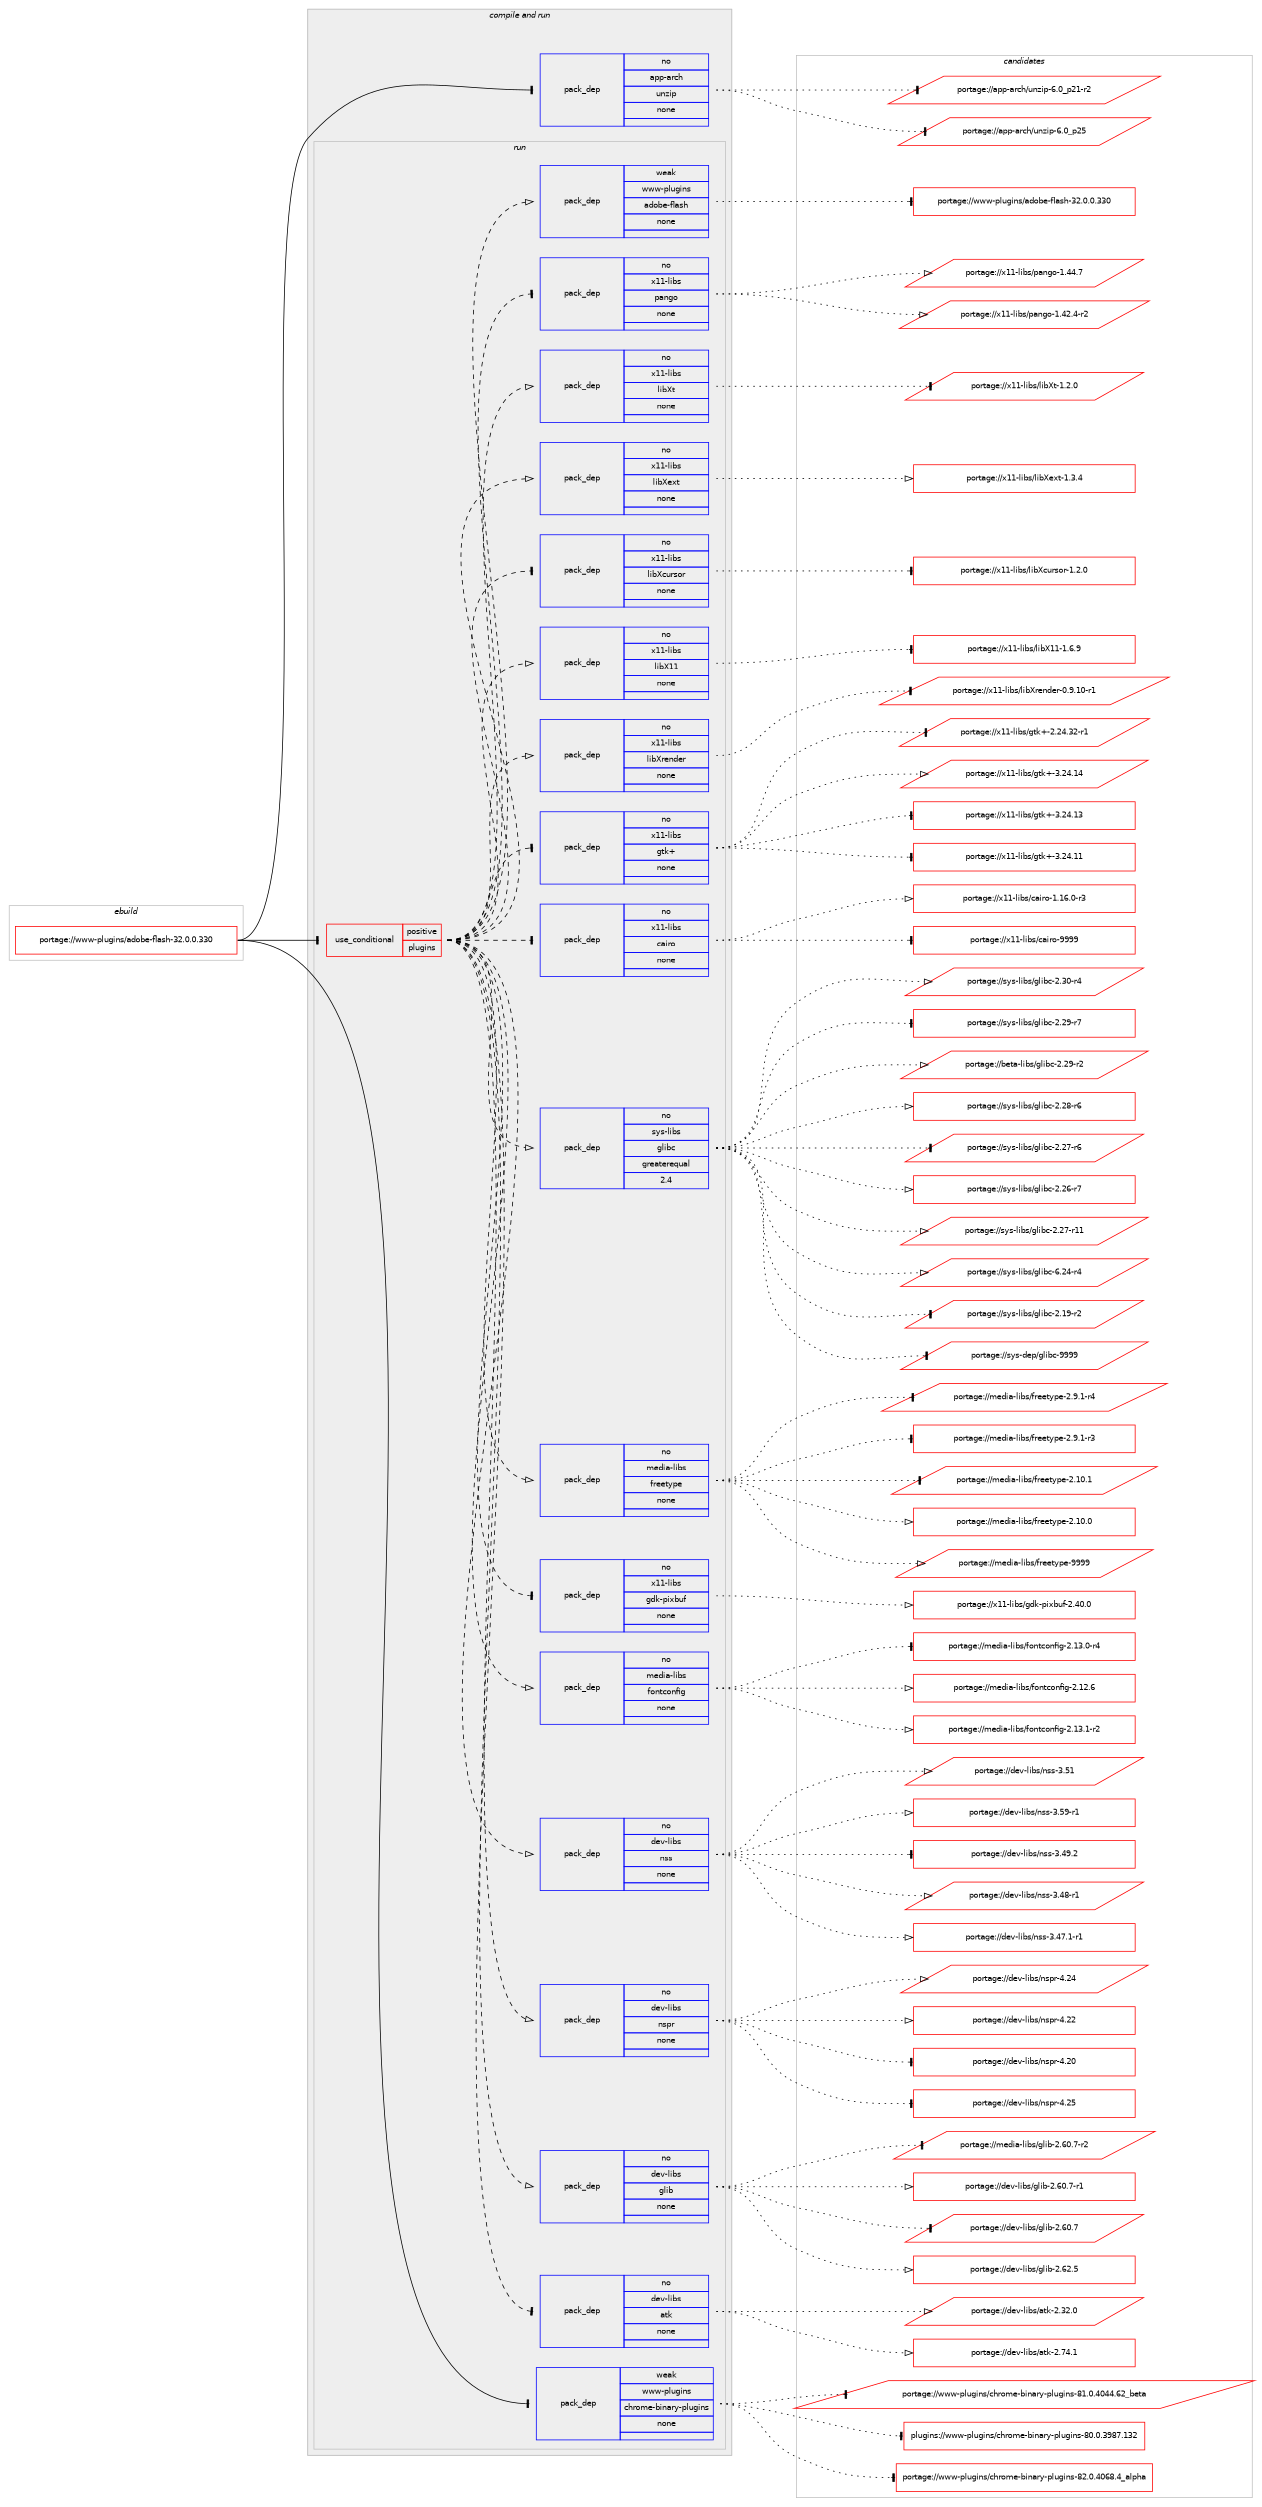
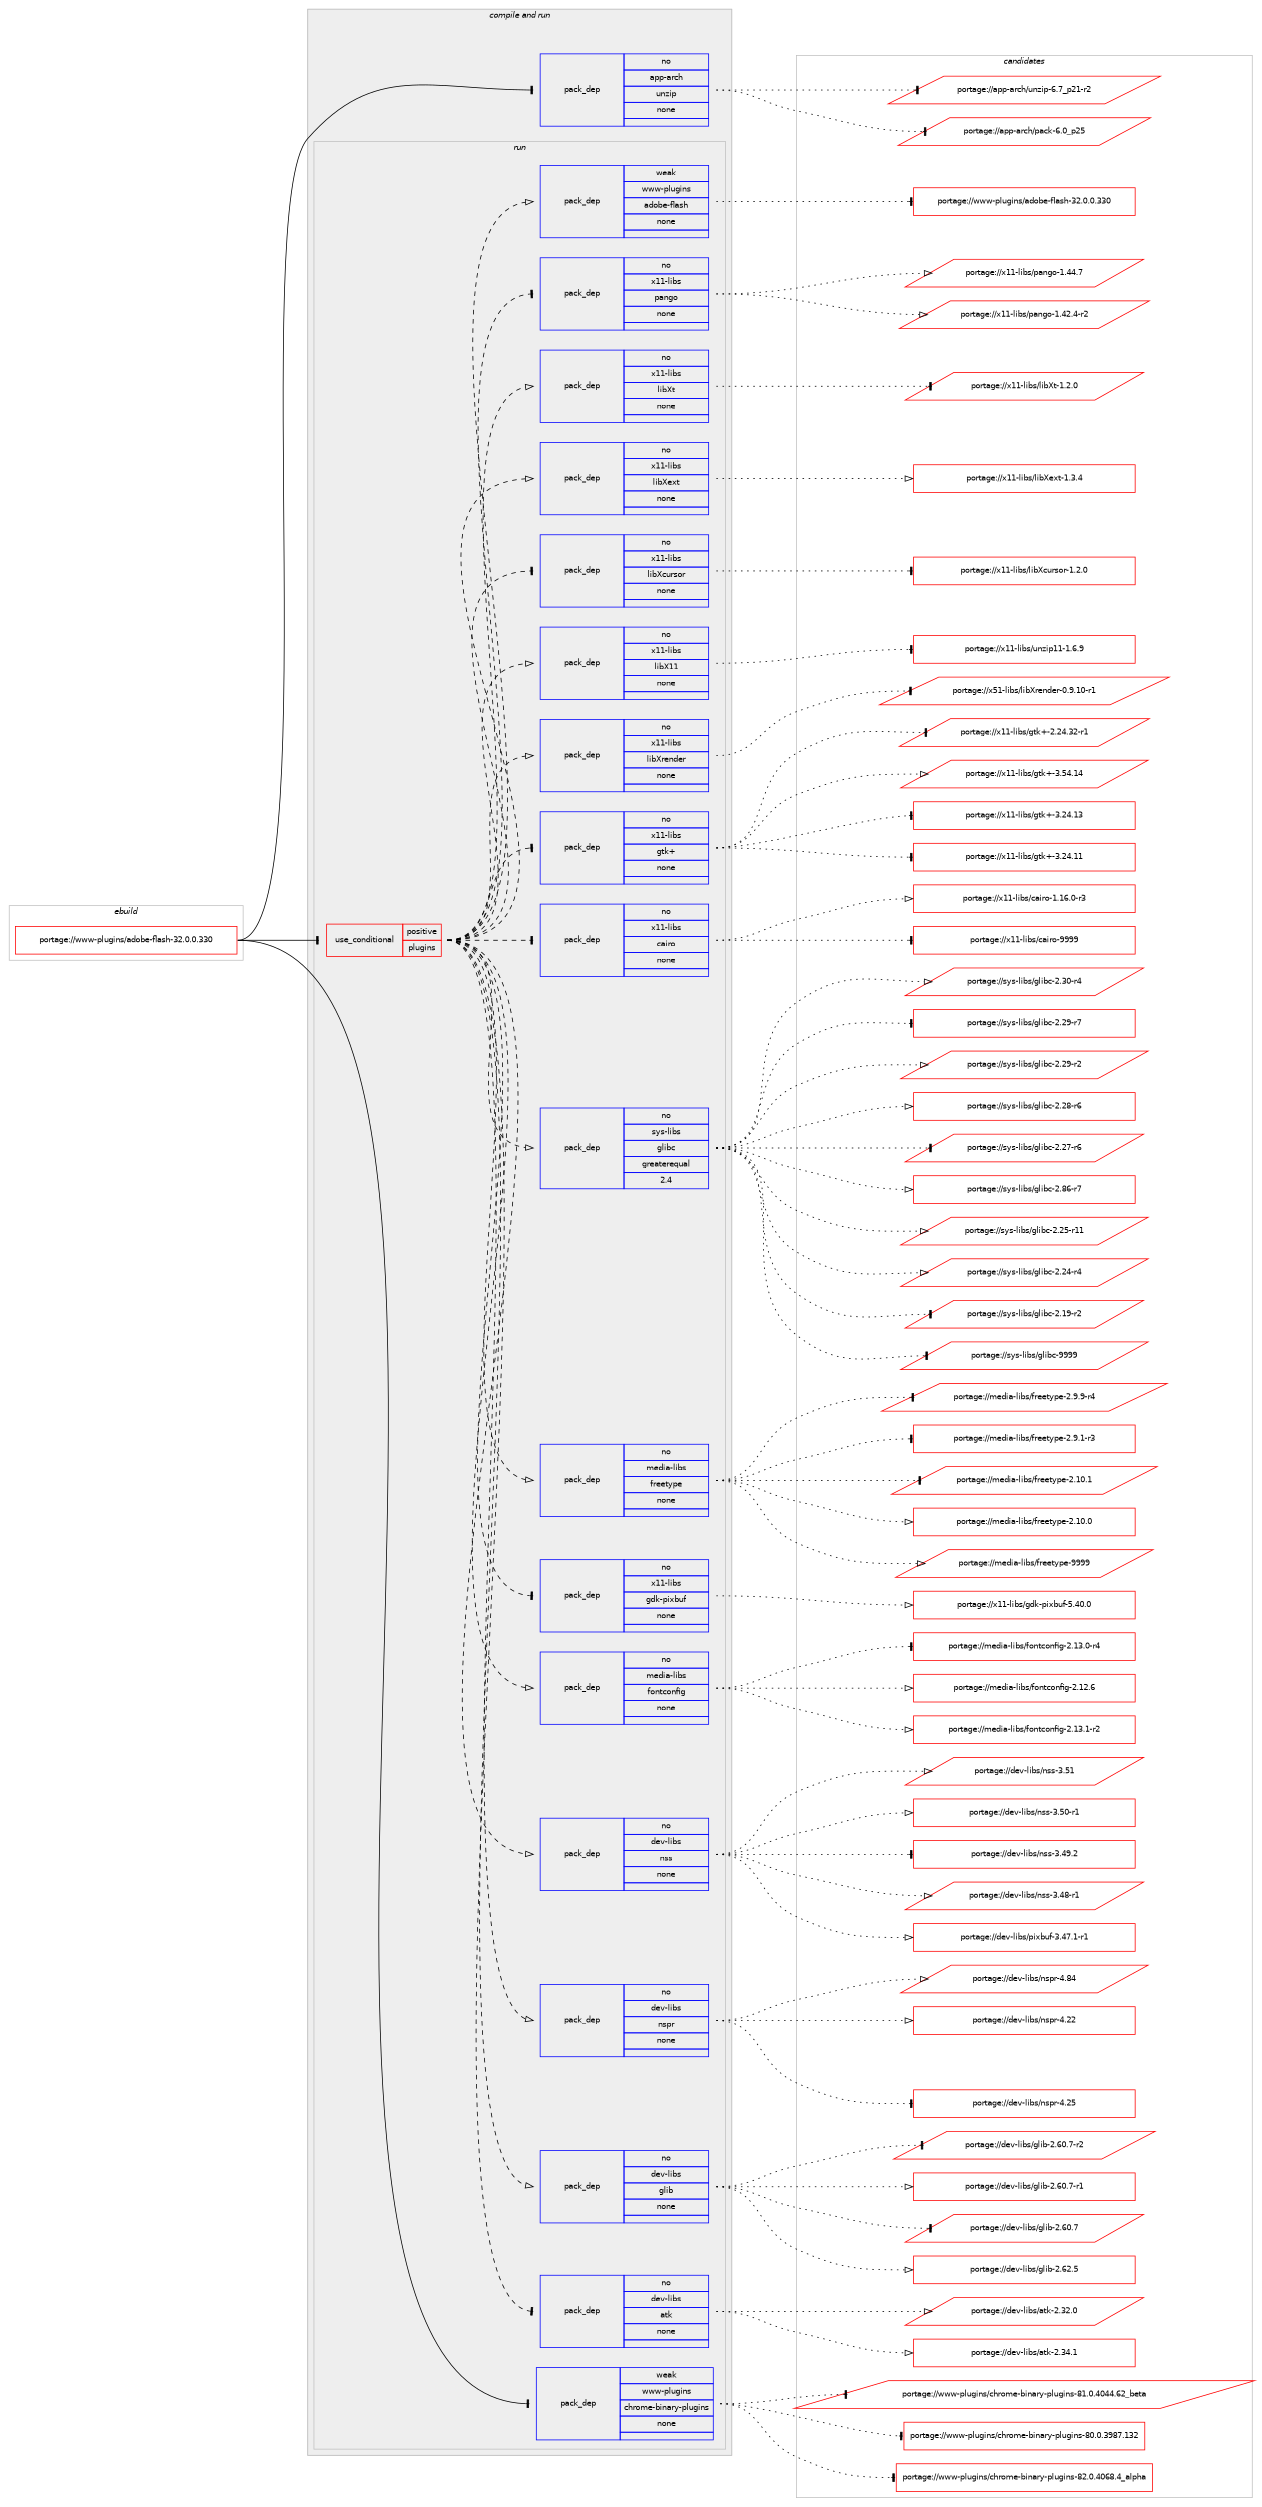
node "portage://app-arch/unzip-6.0_p21-r2": label "portage://app-arch/unzip-6.0_p21-r2" -> "portage://app-arch/unzip-6.7_p21-r2"
node "portage://app-arch/unzip-6.0_p25": label "portage://app-arch/unzip-6.0_p25" -> "portage://app-arch/pack-6.0_p25"
node "portage://x11-libs/libX11-1.6.9": label "portage://x11-libs/libX11-1.6.9" -> "portage://x11-libs/unzip11-1.6.9"
node "portage://x11-libs/libXrender-0.9.10-r1": label "portage://x11-libs/libXrender-0.9.10-r1" -> "portage://x51-libs/libXrender-0.9.10-r1"
node "portage://x11-libs/gtk+-3.24.14": label "portage://x11-libs/gtk+-3.24.14" -> "portage://x11-libs/gtk+-3.54.14"
node "portage://beta-libs/glibc-2.29-r2": label "portage://beta-libs/glibc-2.29-r2" -> "portage://sys-libs/glibc-2.29-r2"
node "portage://sys-libs/glibc-2.26-r7": label "portage://sys-libs/glibc-2.26-r7" -> "portage://sys-libs/glibc-2.86-r7"
node "portage://sys-libs/glibc-2.27-r11": label "portage://sys-libs/glibc-2.27-r11" -> "portage://sys-libs/glibc-2.25-r11"
node "portage://sys-libs/glibc-6.24-r4": label "portage://sys-libs/glibc-6.24-r4" -> "portage://sys-libs/glibc-2.24-r4"
node "portage://sys-dep/glibc-9999": label "portage://sys-dep/glibc-9999" -> "portage://sys-libs/glibc-9999"
node "portage://media-libs/freetype-2.9.1-r4": label "portage://media-libs/freetype-2.9.1-r4" -> "portage://media-libs/freetype-2.9.9-r4"
node "portage://x11-libs/gdk-pixbuf-2.40.0": label "portage://x11-libs/gdk-pixbuf-2.40.0" -> "portage://x11-libs/gdk-pixbuf-5.40.0"
node "portage://dev-libs/nss-3.59-r1": label "portage://dev-libs/nss-3.59-r1" -> "portage://dev-libs/nss-3.50-r1"
node "portage://dev-libs/nss-3.47.1-r1": label "portage://dev-libs/nss-3.47.1-r1" -> "portage://dev-libs/pixbuf-3.47.1-r1"
node "portage://dev-libs/nspr-4.24": label "portage://dev-libs/nspr-4.24" -> "portage://dev-libs/nspr-4.84"
node "portage://dev-libs/nspr-4.20": removed
node "portage://media-libs/glib-2.60.7-r2": label "portage://media-libs/glib-2.60.7-r2" -> "portage://dev-libs/glib-2.60.7-r2"
node "portage://dev-libs/atk-2.74.1": label "portage://dev-libs/atk-2.74.1" -> "portage://dev-libs/atk-2.34.1"
node "plugins://www-plugins/chrome-binary-plugins-80.0.3987.132": label "plugins://www-plugins/chrome-binary-plugins-80.0.3987.132" -> "portage://www-plugins/chrome-binary-plugins-80.0.3987.132"
